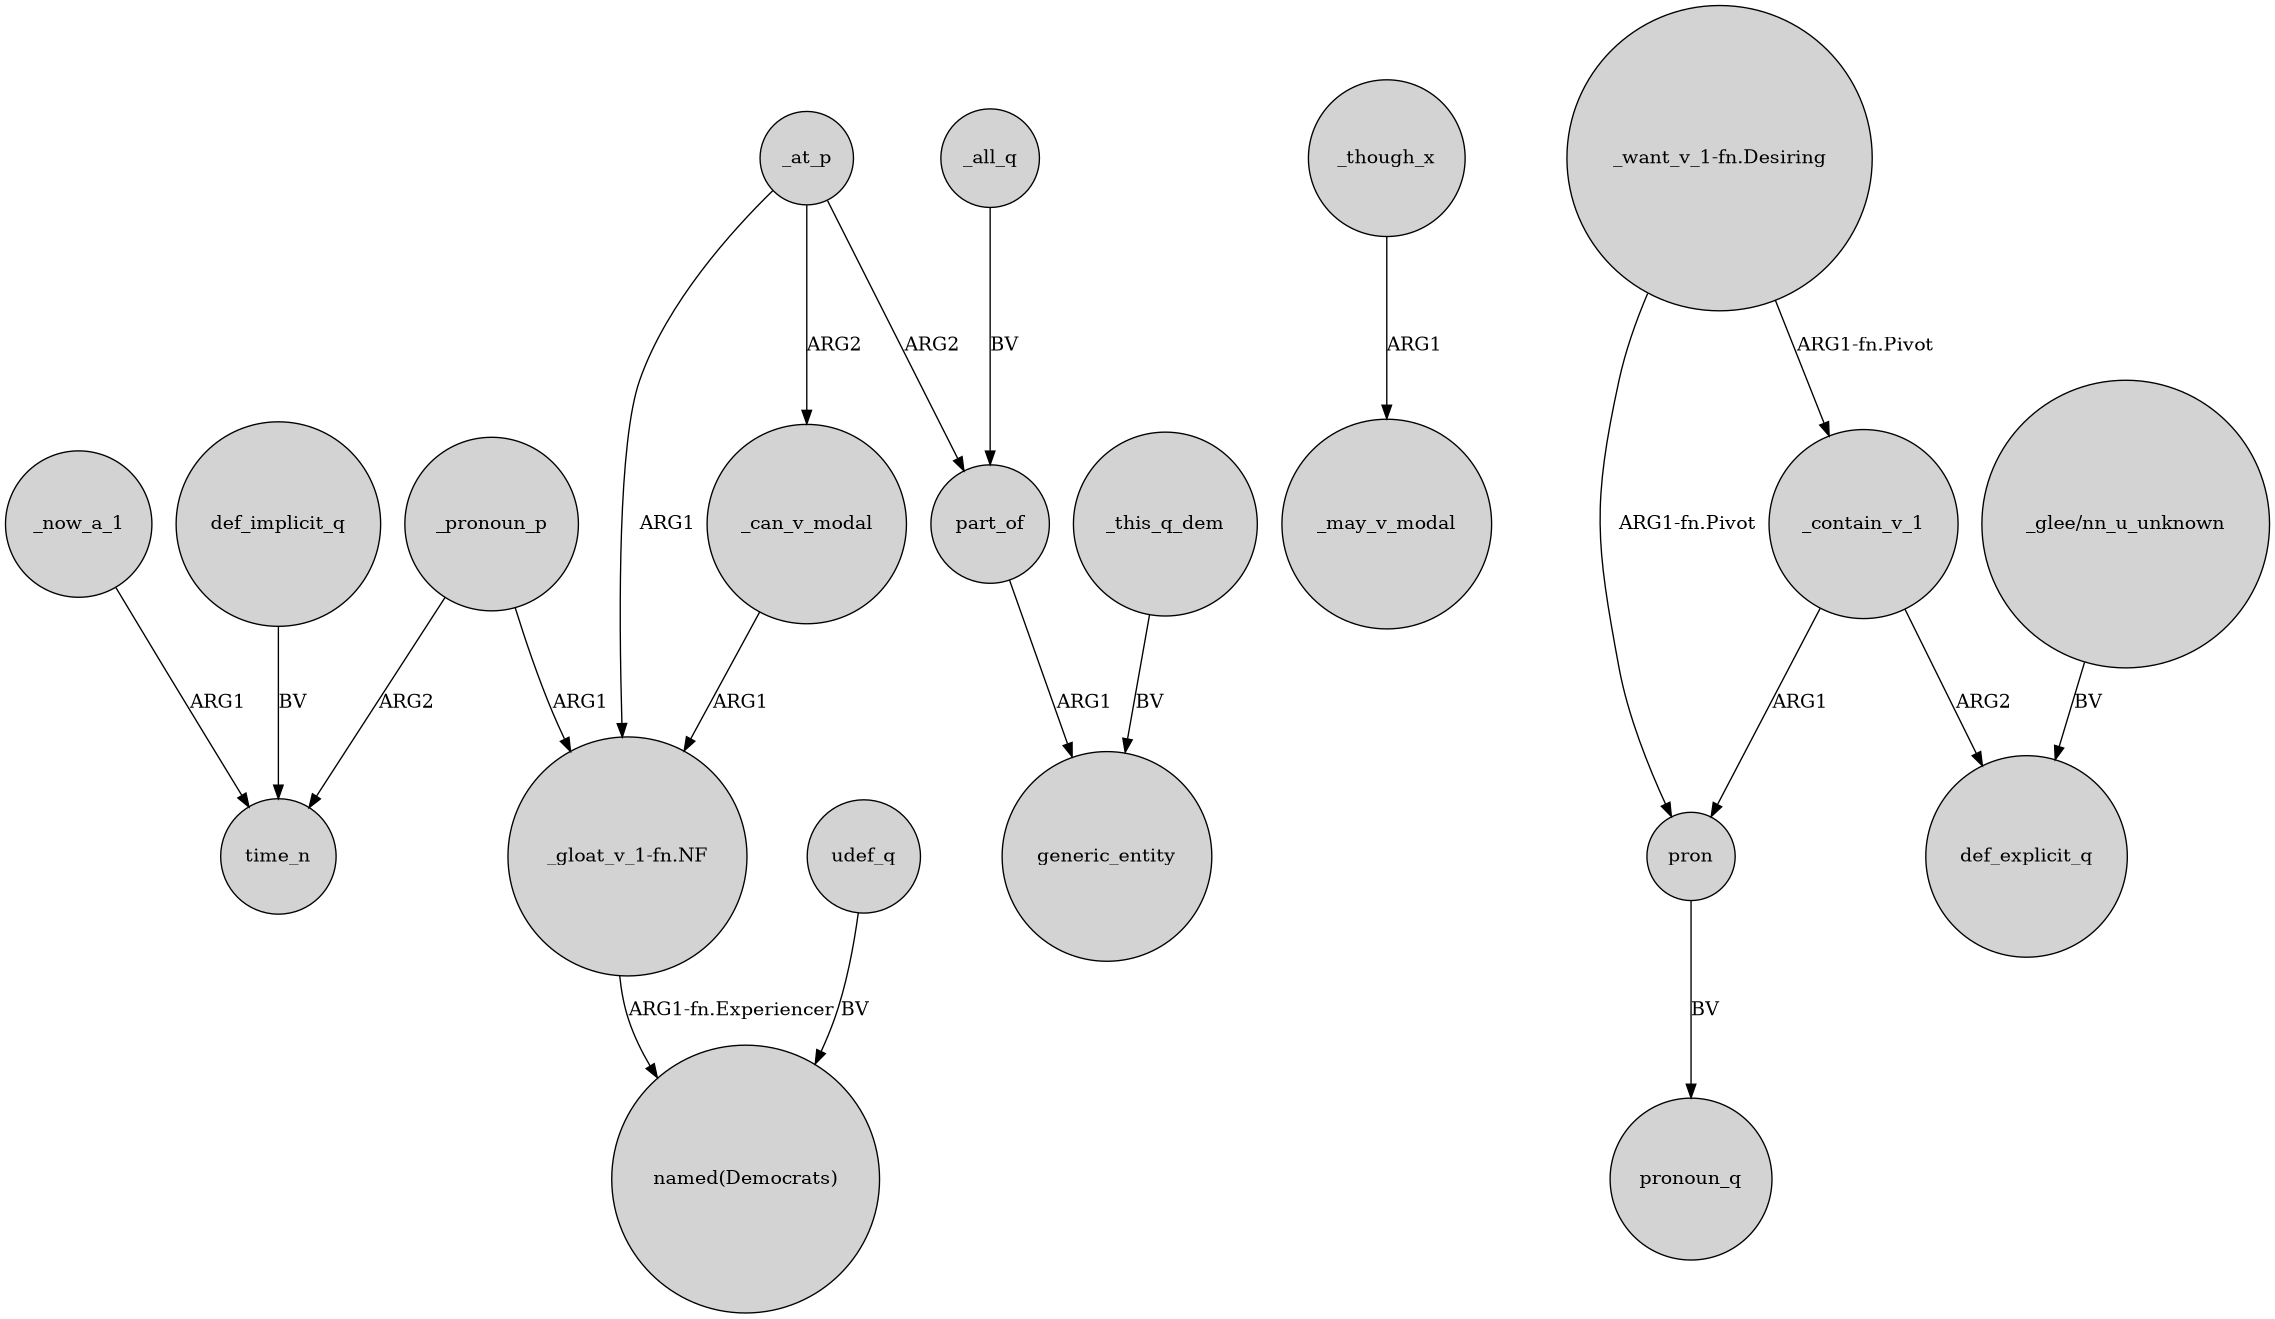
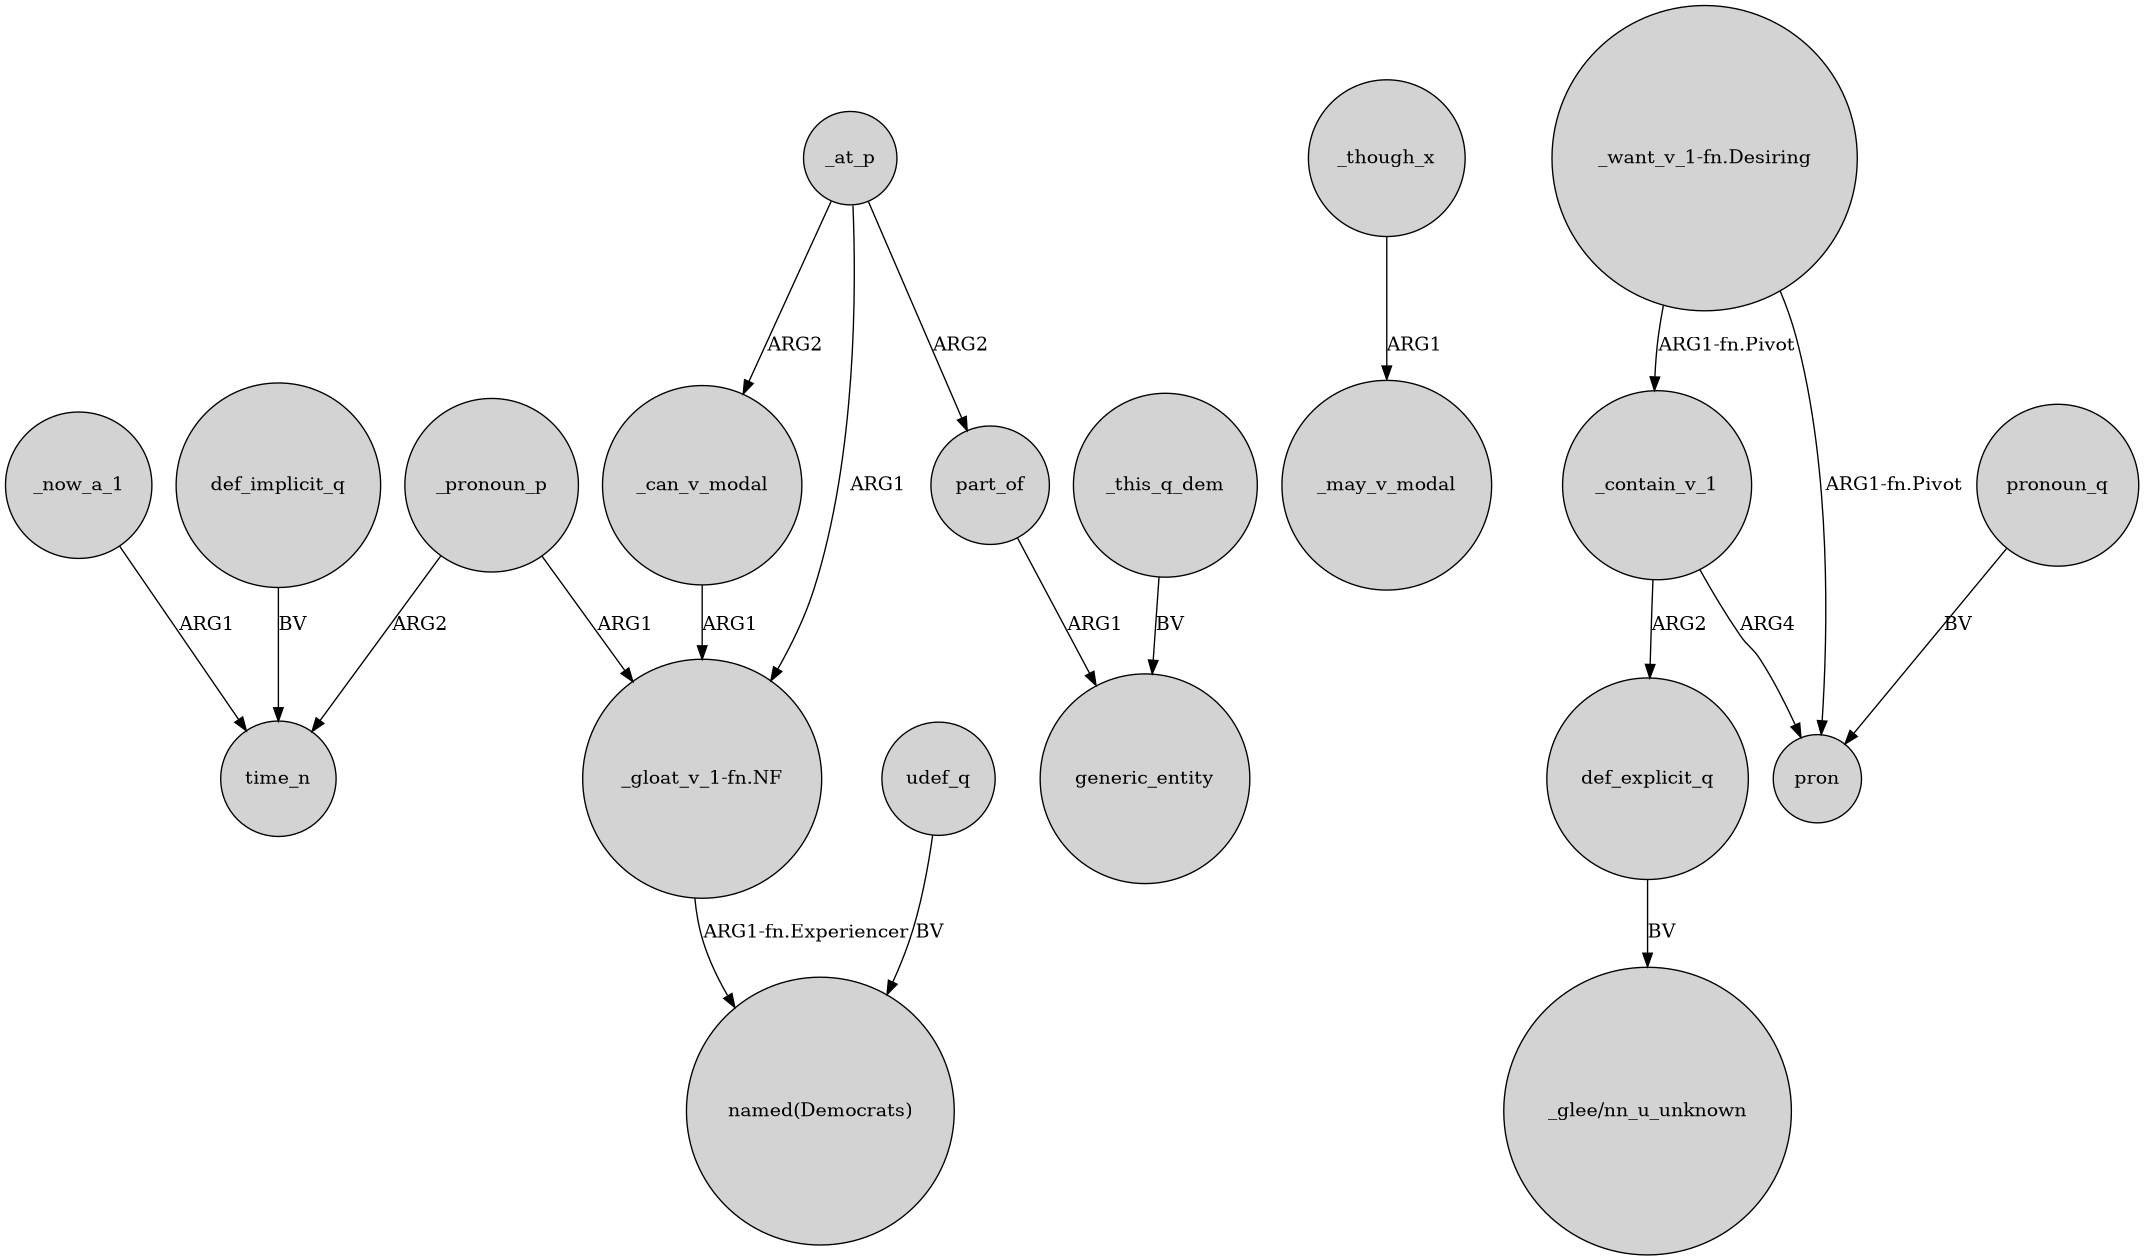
node "_all_q": removed
edge "_contain_v_1" -> "pron": label "ARG1" -> "ARG4"
edge "_glee/nn_u_unknown" -> "def_explicit_q": reversed
edge "pron" -> "pronoun_q": reversed
